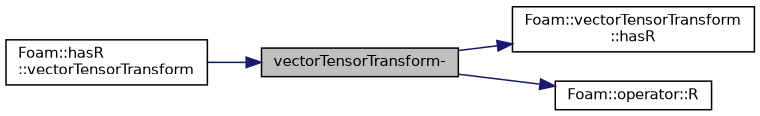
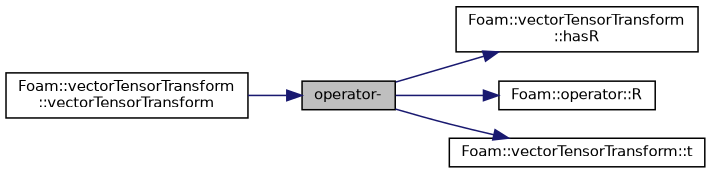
node "Foam::hasR ::vectorTensorTransform": label "Foam::hasR ::vectorTensorTransform" -> "Foam::vectorTensorTransform ::vectorTensorTransform"
node "vectorTensorTransform-": label "vectorTensorTransform-" -> "operator-"
node "Foam::vectorTensorTransform::t": added
